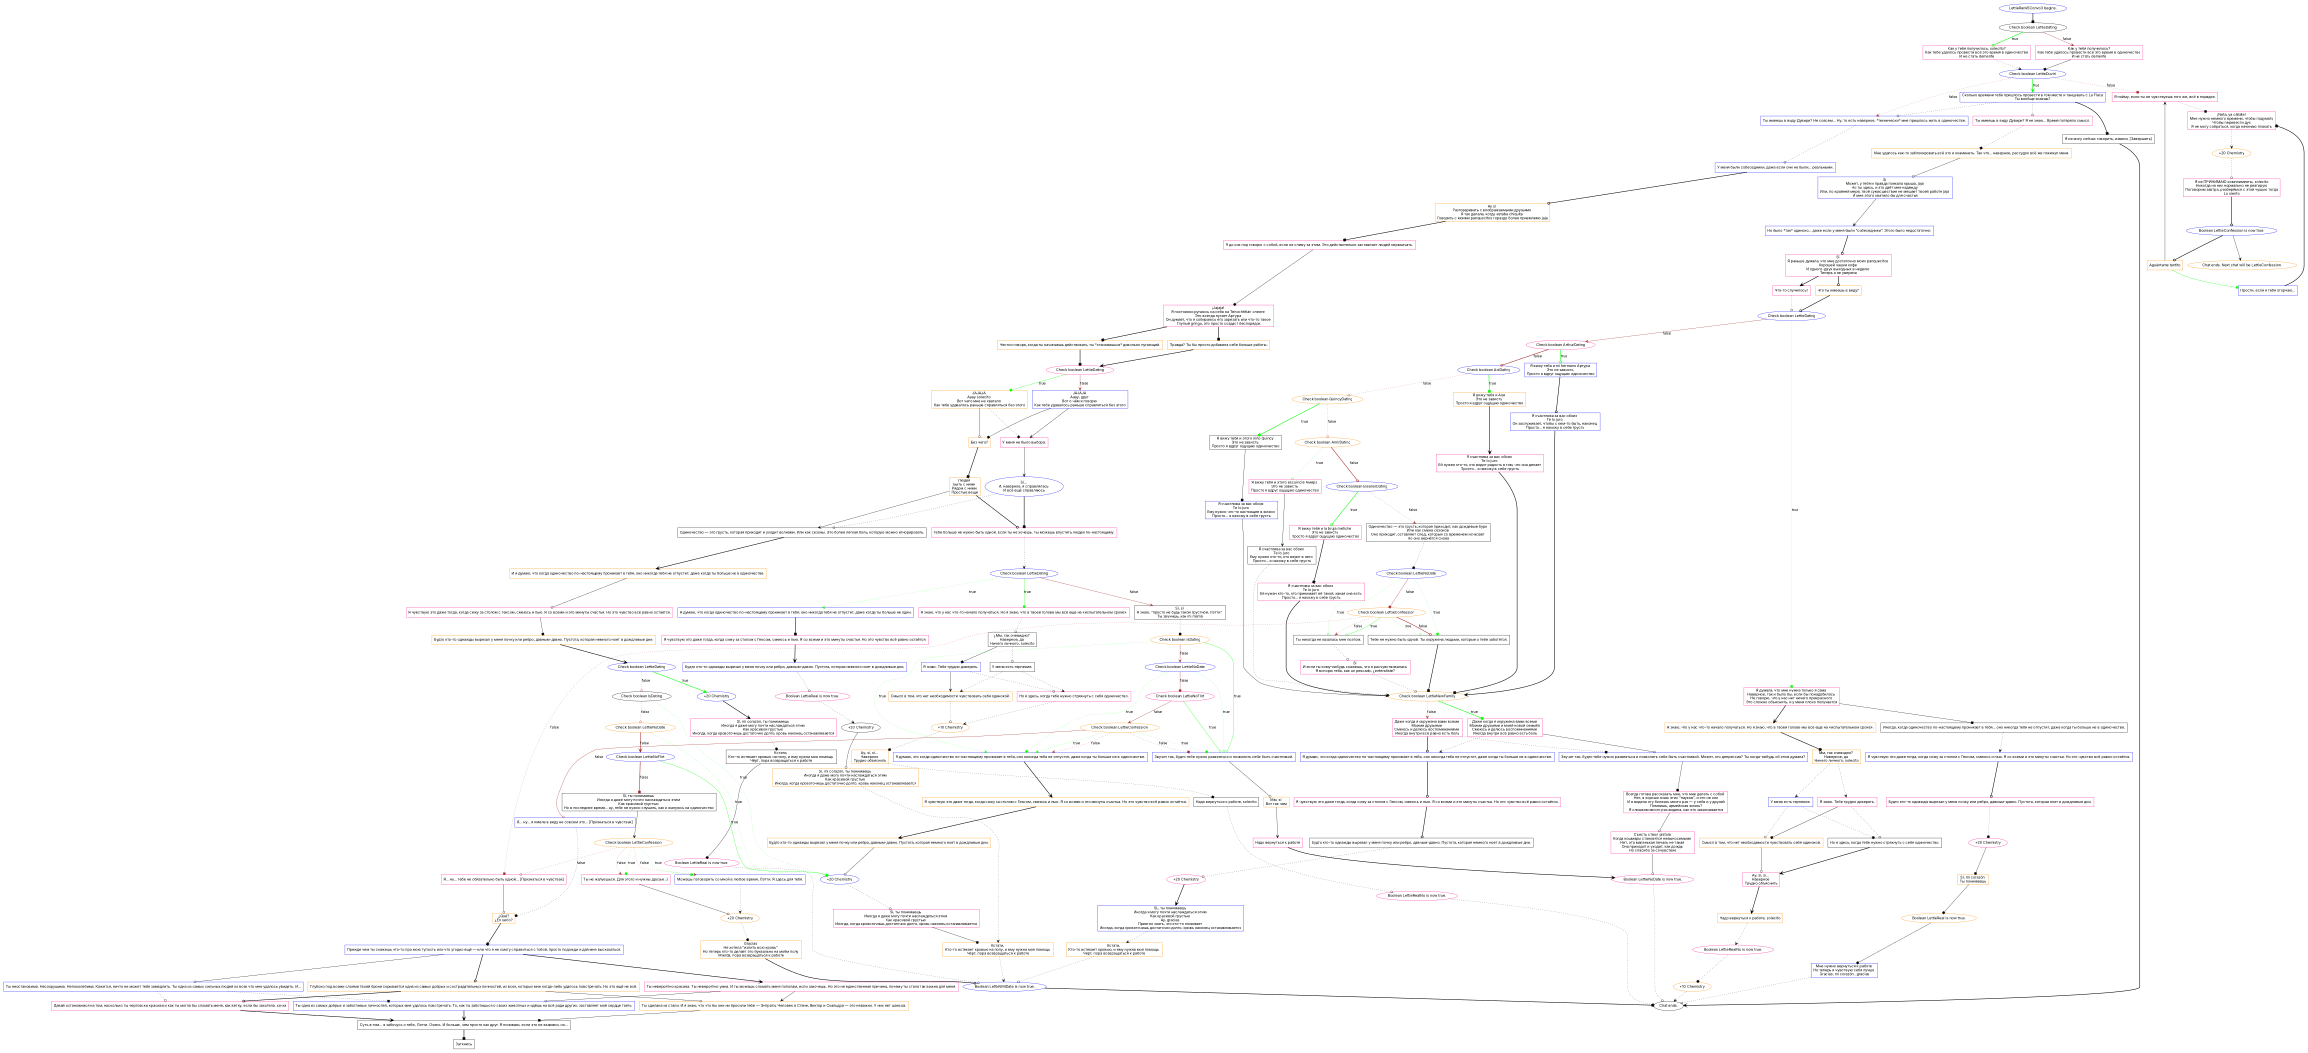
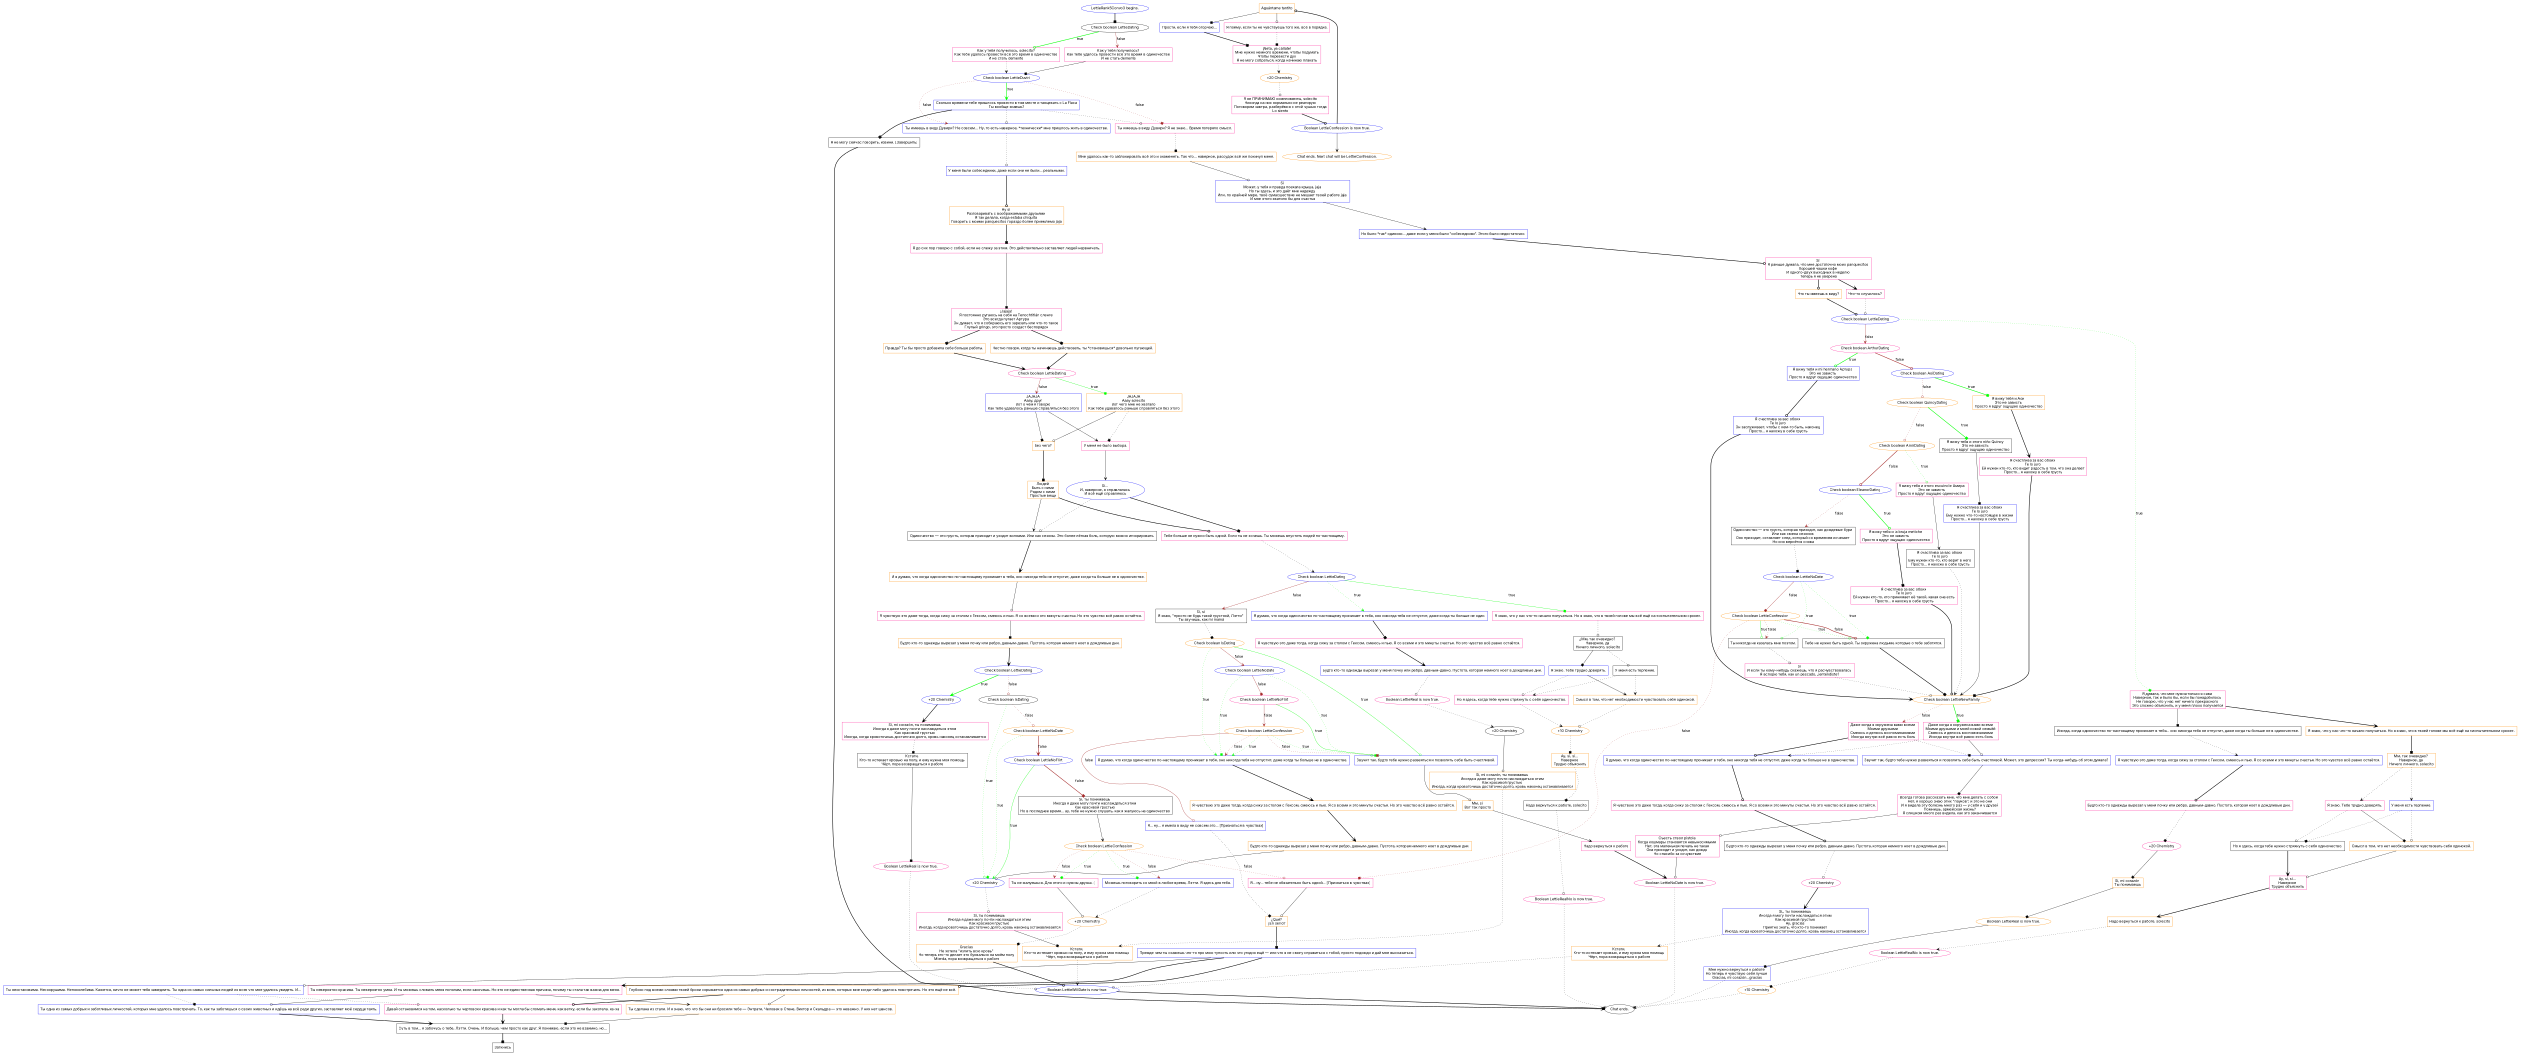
edge "Check boolean LettieDuviri" -> "Я пойму, если ты не чувствуешь того же, всё в порядке.": now "Check boolean LettieDuviri" -> "Ты имеешь в виду Дувири? Я не знаю... Время потеряло смысл."
edge "Aguántame tantito" -> "Я пойму, если ты не чувствуешь того же, всё в порядке.": arrowhead vee -> odot
edge "Aguántame tantito" -> "Прости, если я тебя огорчаю...": color green -> black
node "Мм, sí Вот так чем": label "Мм, sí Вот так чем" -> "Мм, sí Вот так просто"
